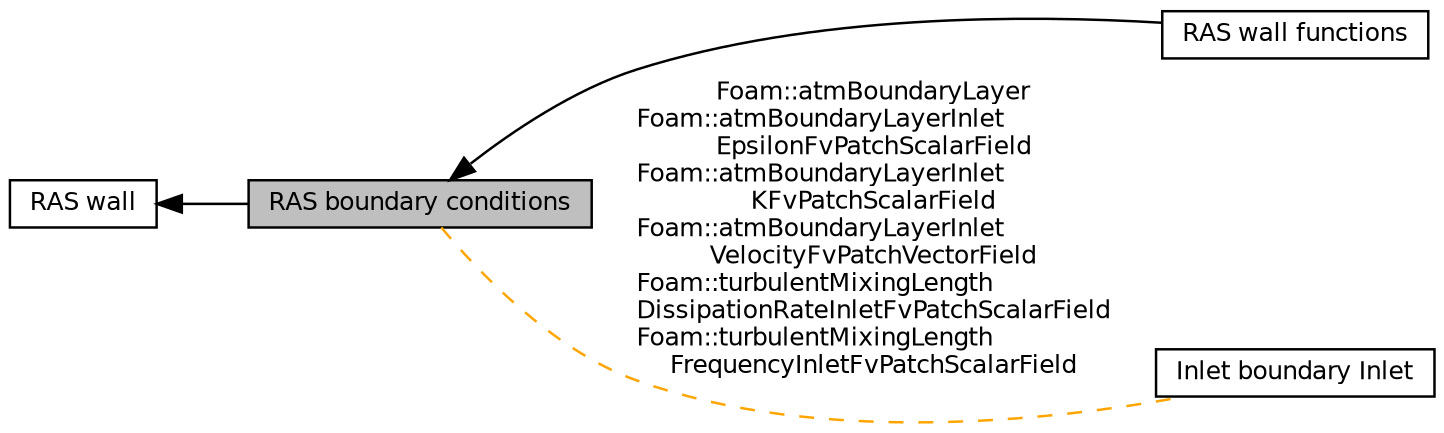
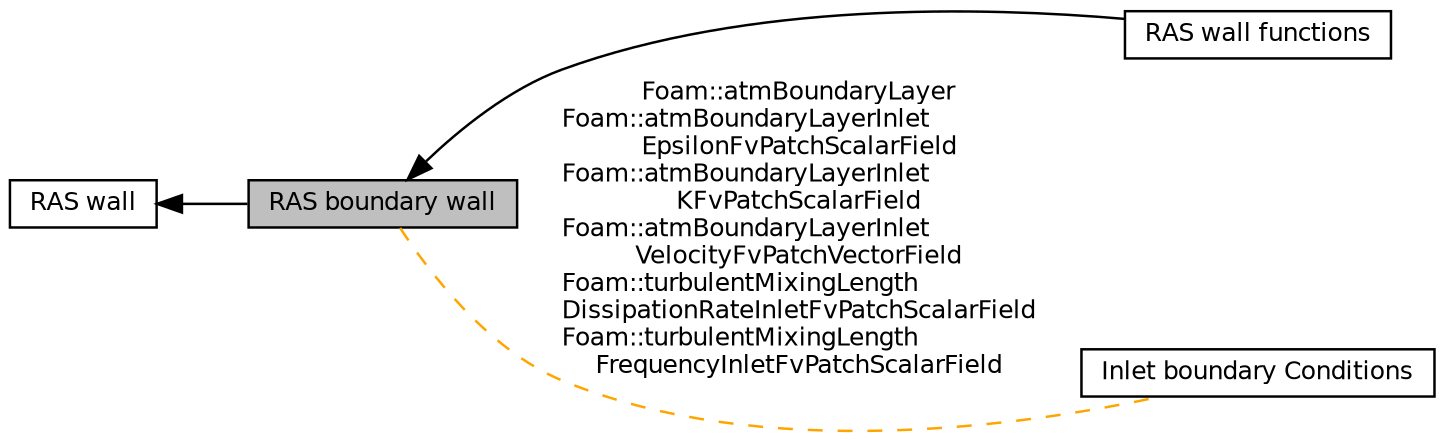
node "RAS boundary conditions": label "RAS boundary conditions" -> "RAS boundary wall"
node "Inlet boundary Inlet": label "Inlet boundary Inlet" -> "Inlet boundary Conditions"
